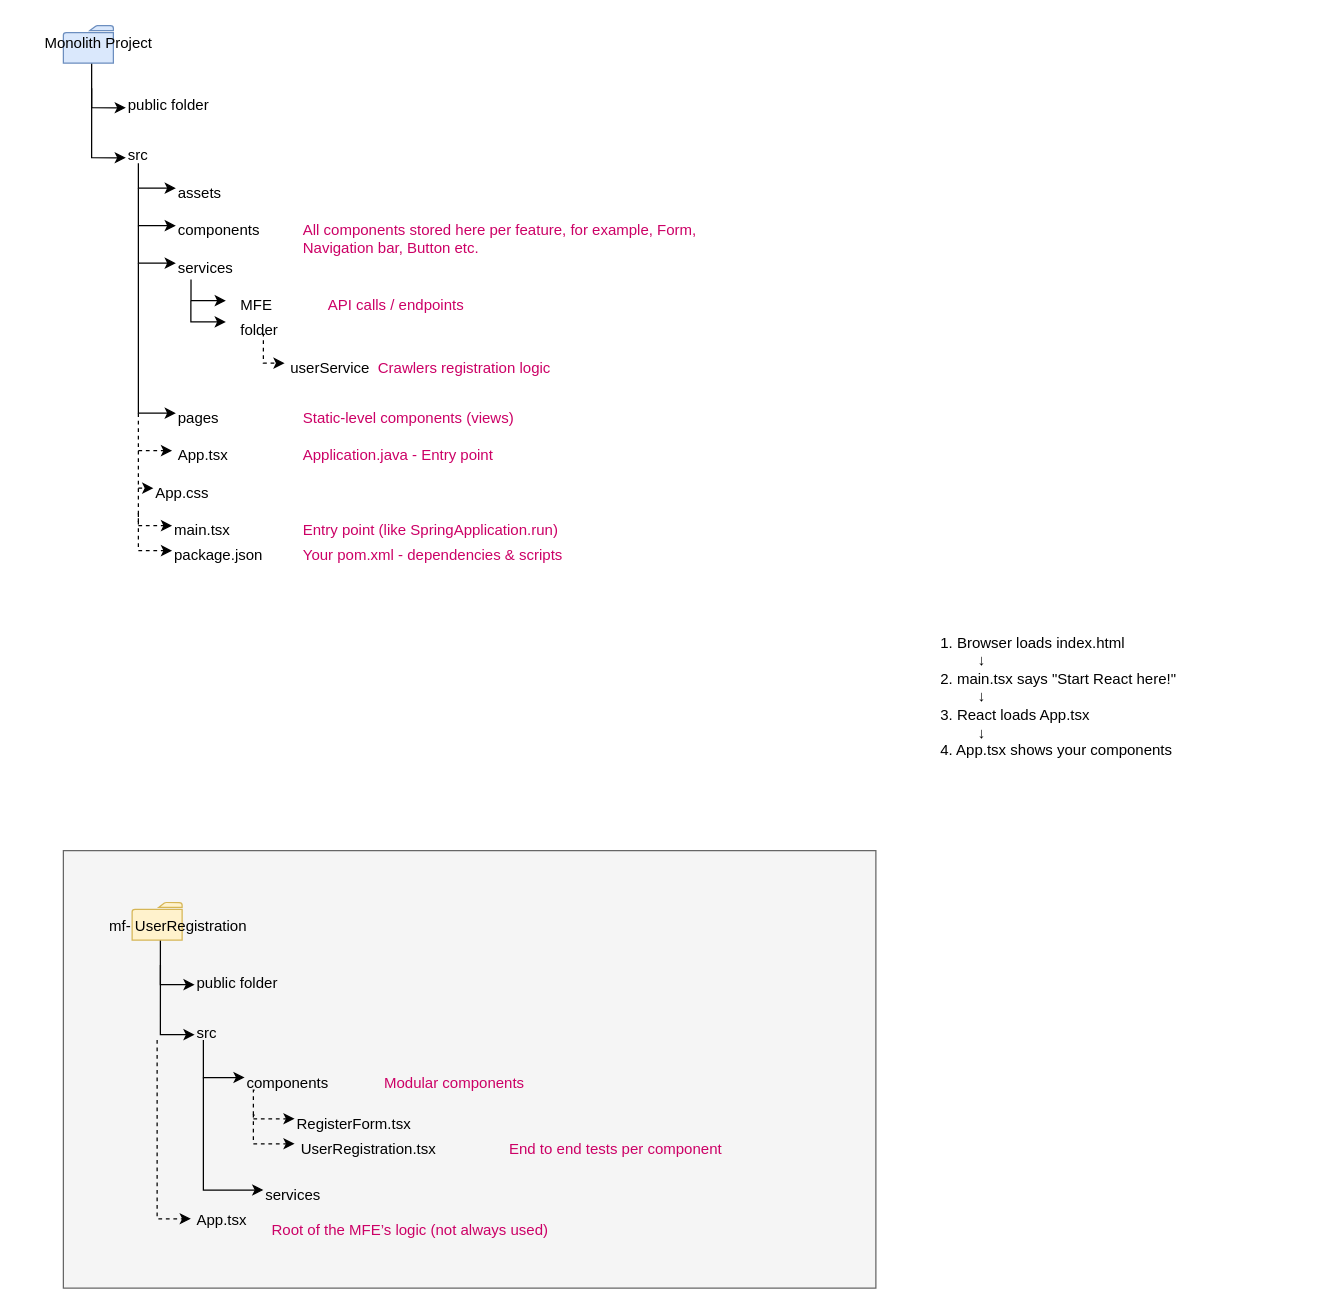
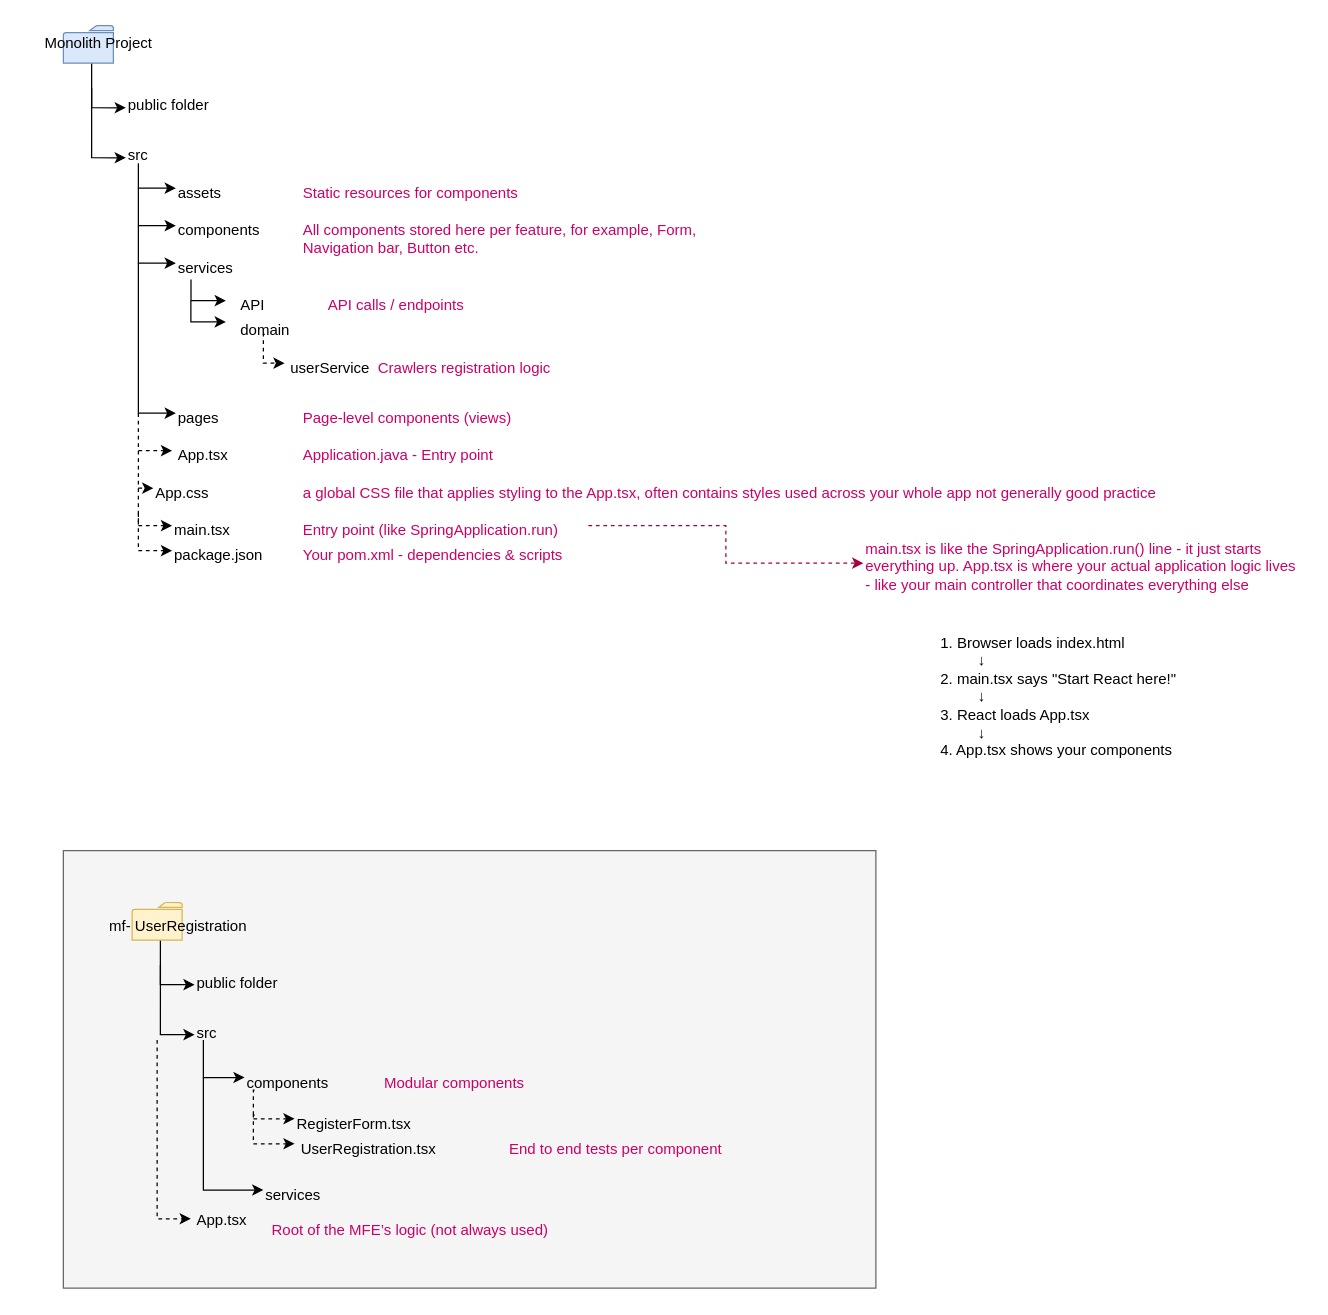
node "Static resources for components": added
node "MFE": label "MFE" -> "API"
node "folder": label "folder" -> "domain"
node "Static-level components (views)": label "Static-level components (views)" -> "Page-level components (views)"
node "a global CSS file that applies styling to the App.tsx, often contains styles used across your whole app not generally good practice": added
edge "Entry point (like SpringApplication.run)" -> "main.tsx is like the SpringApplication.run() line - it just starts everything up. App.tsx is where your actual application logic lives - like your main controller that coordinates everything else": added
node "main.tsx is like the SpringApplication.run() line - it just starts everything up. App.tsx is where your actual application logic lives - like your main controller that coordinates everything else": added
